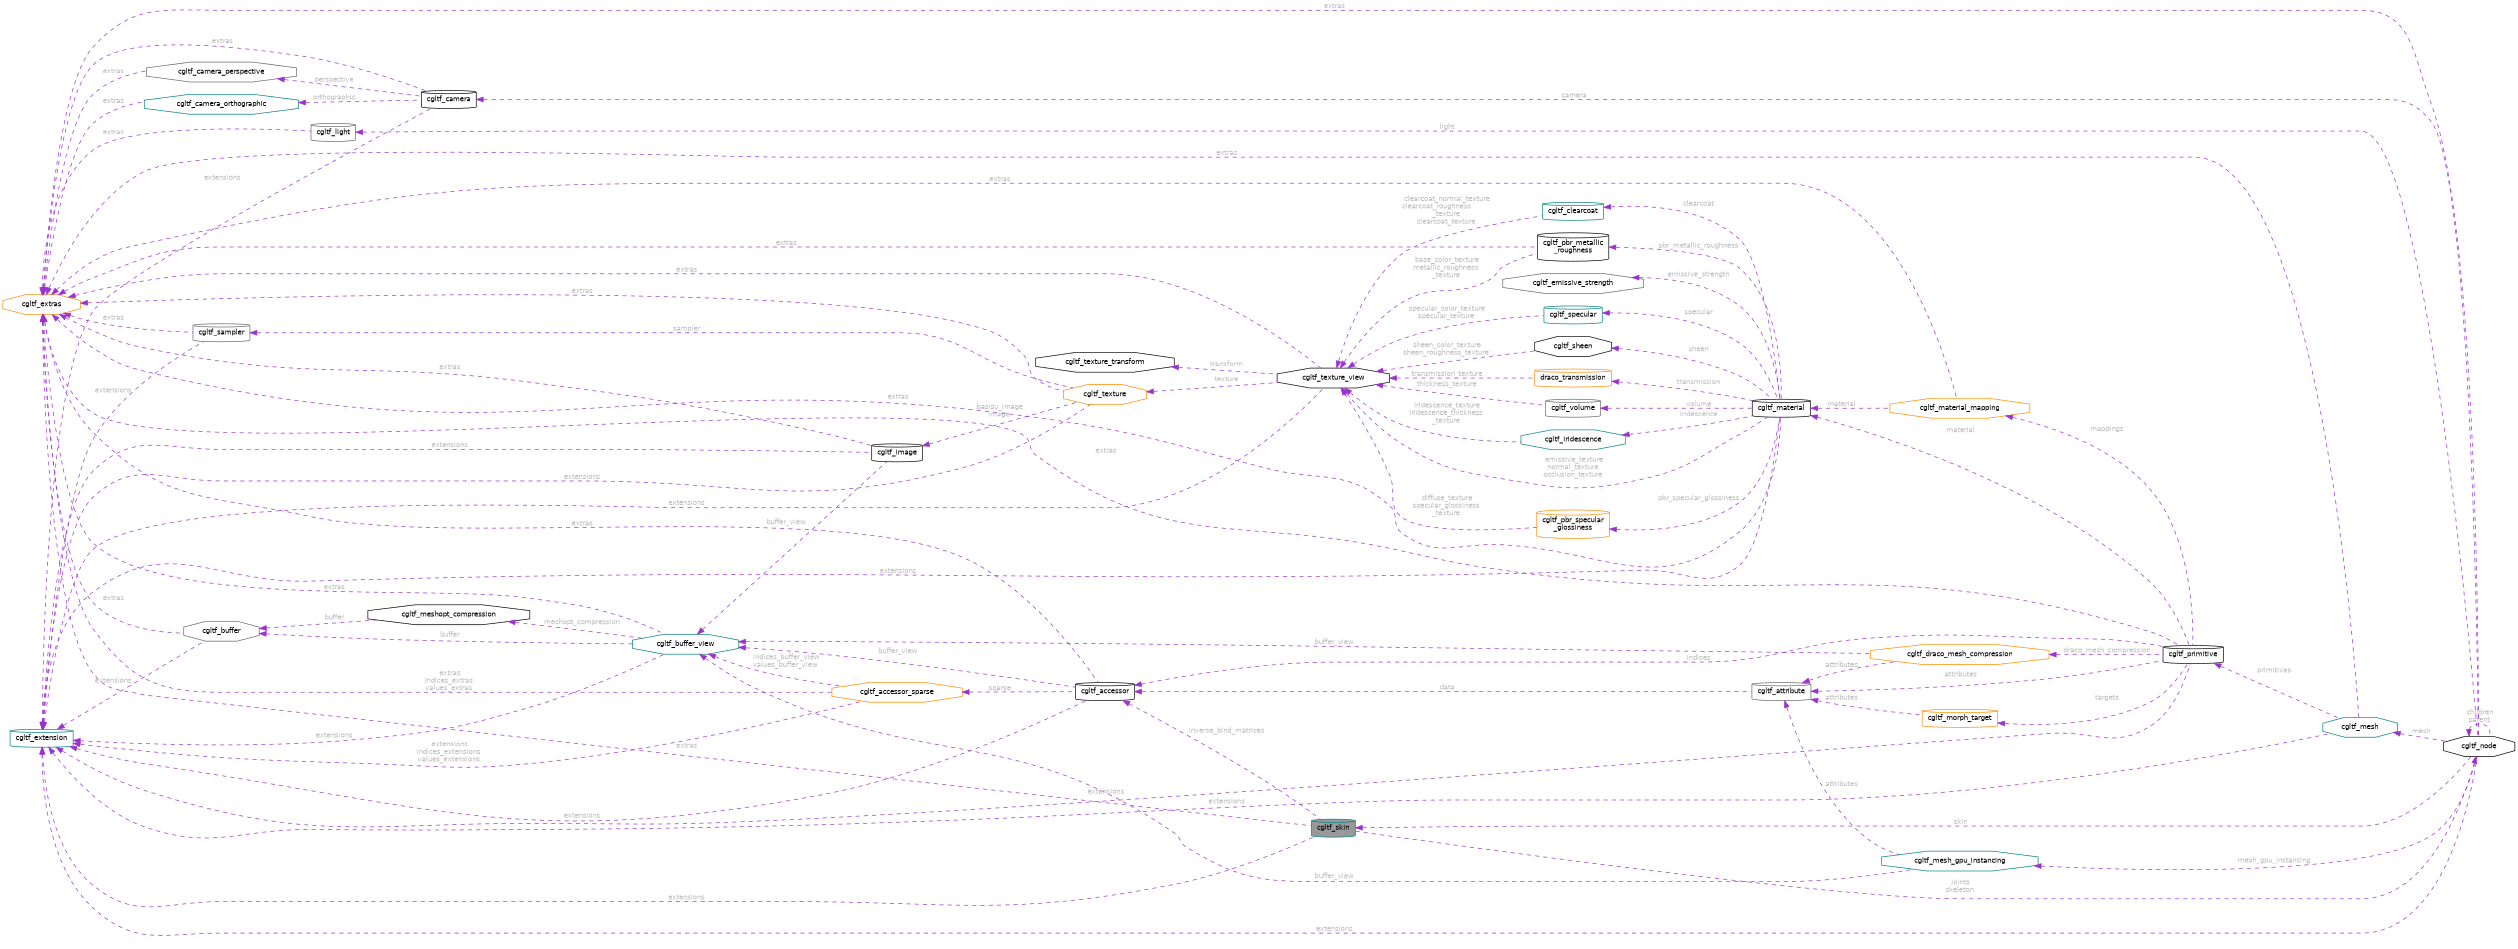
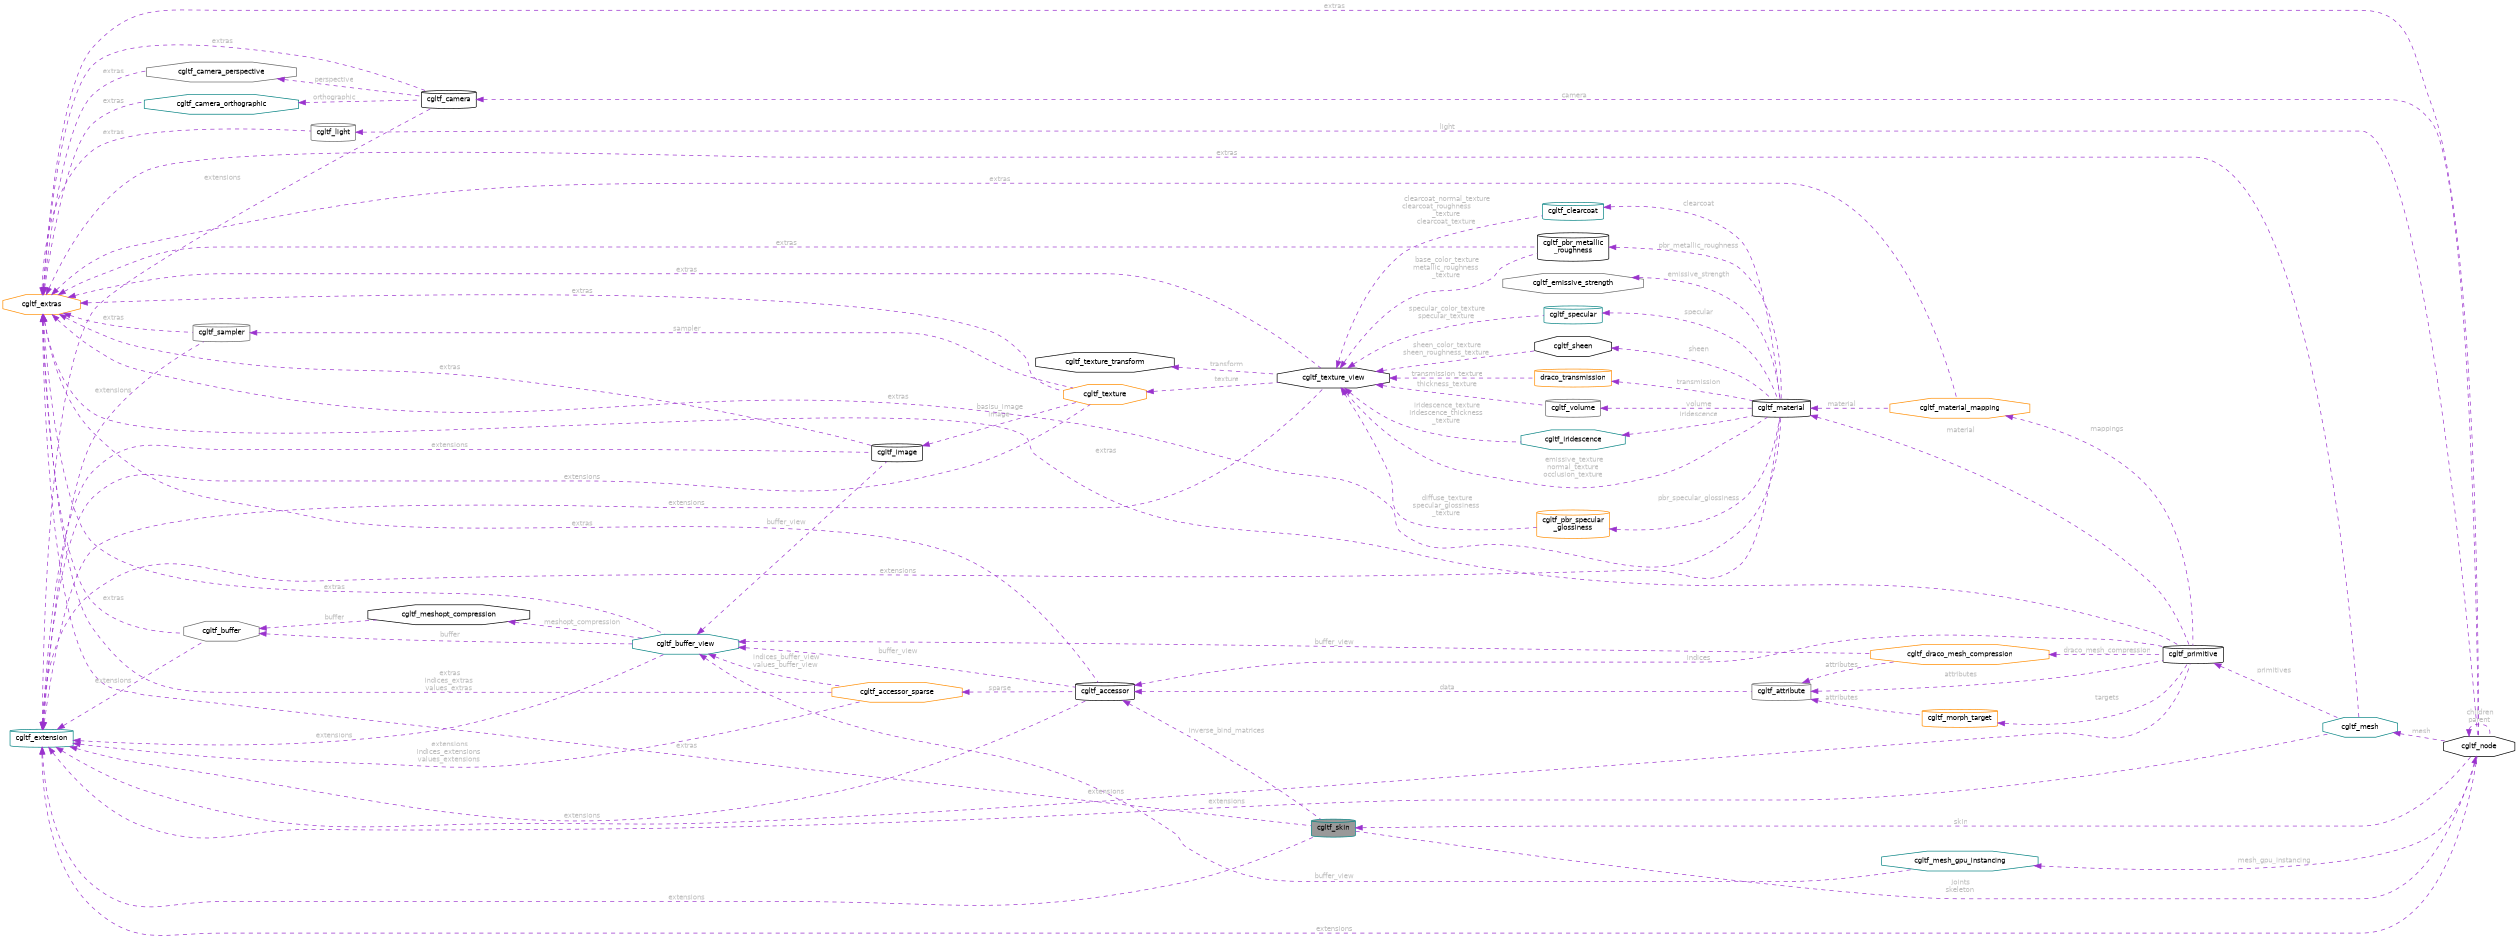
edge "cgltf_mesh_gpu_instancing" -> "cgltf_attribute": removed, label "attributes"
